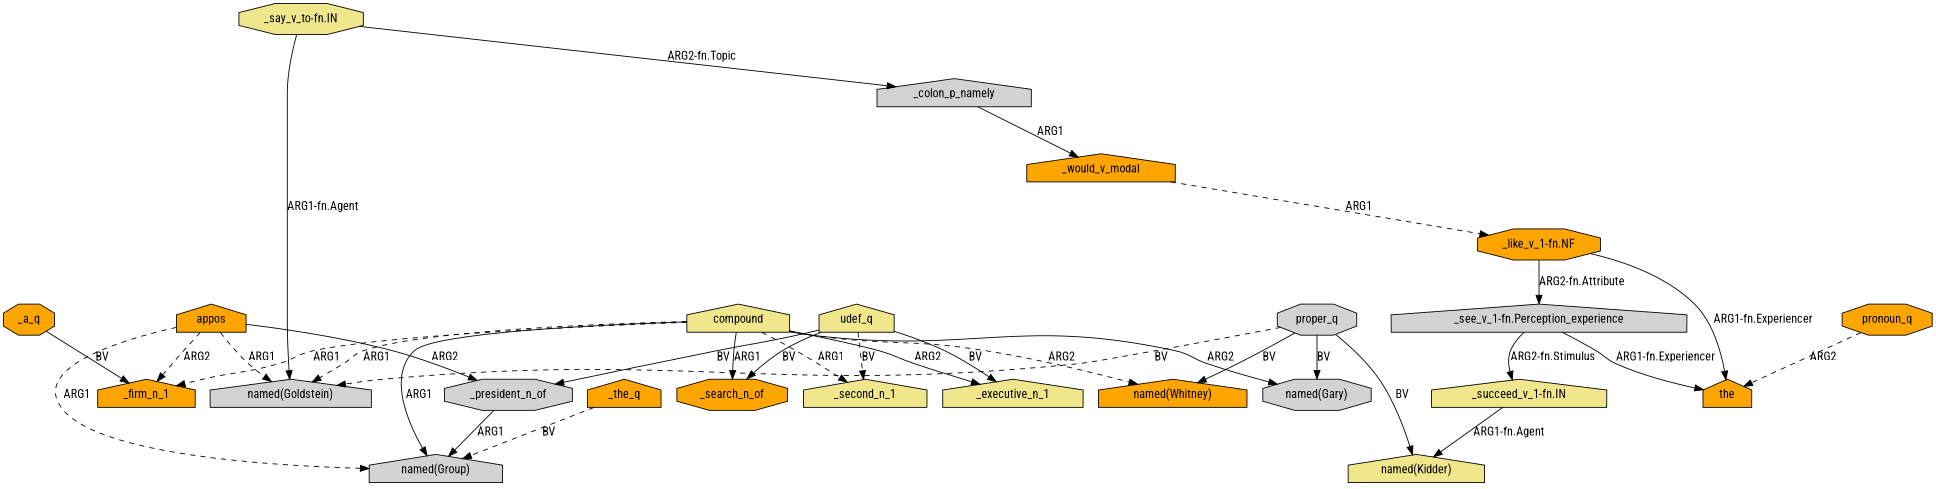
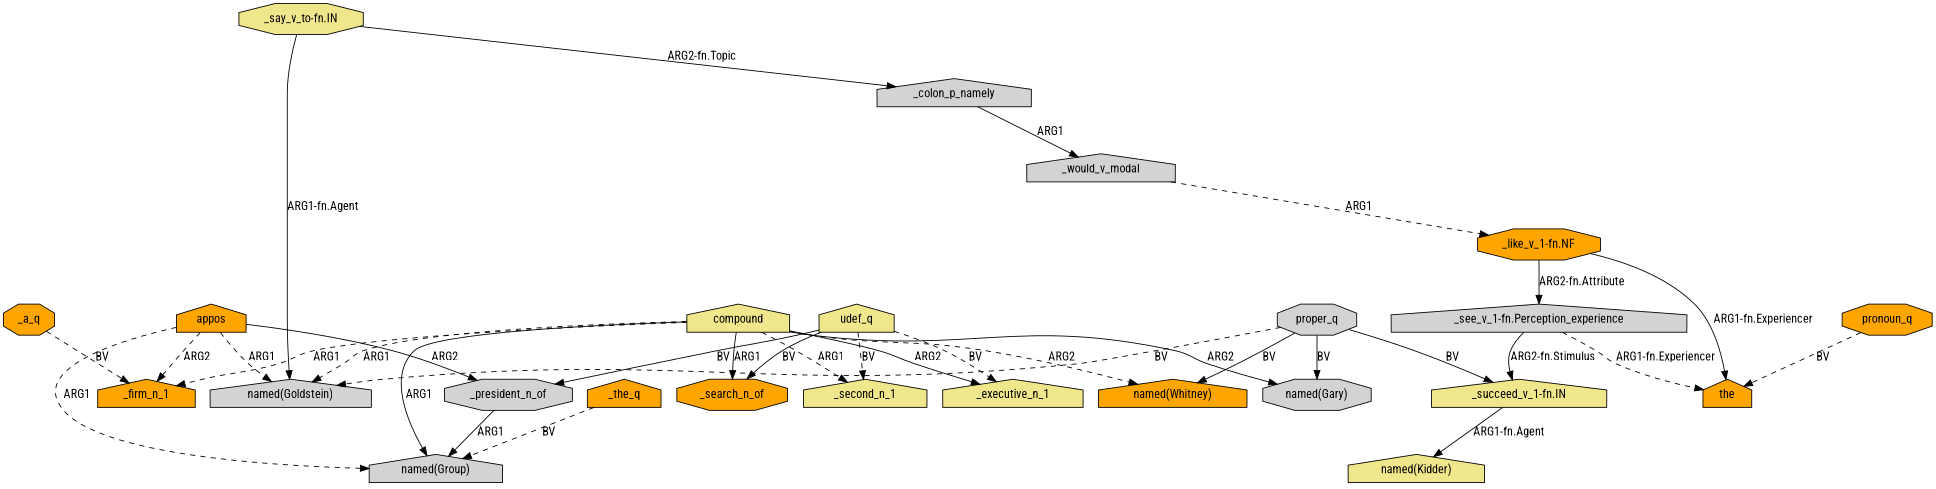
node "_would_v_modal": fillcolor orange -> lightgrey
edge "udef_q" -> "_executive_n_1": style solid -> dashed
edge "_a_q" -> "_firm_n_1": style solid -> dashed
edge "pronoun_q" -> "the": label "ARG2" -> "BV"
edge "_see_v_1-fn.Perception_experience" -> "the": style solid -> dashed
edge "proper_q" -> "named(Kidder)": now "proper_q" -> "_succeed_v_1-fn.IN"
